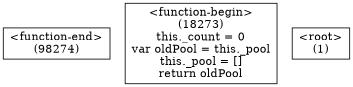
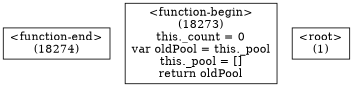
node "<function-end> (98274)": label "<function-end> (98274)" -> "<function-end> (18274)"
